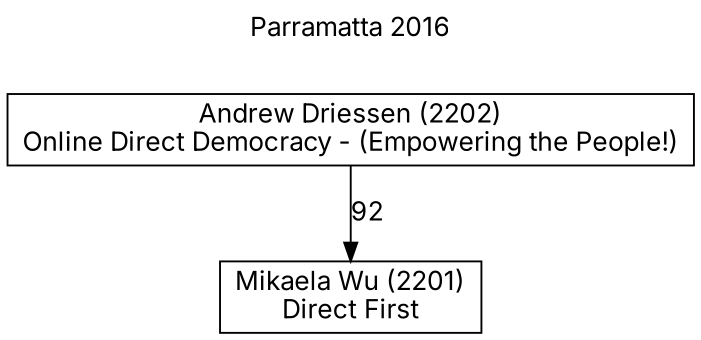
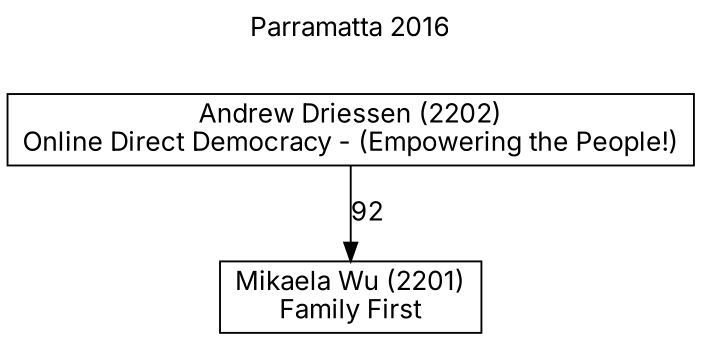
node "Mikaela Wu (2201) Direct First": label "Mikaela Wu (2201) Direct First" -> "Mikaela Wu (2201) Family First"
